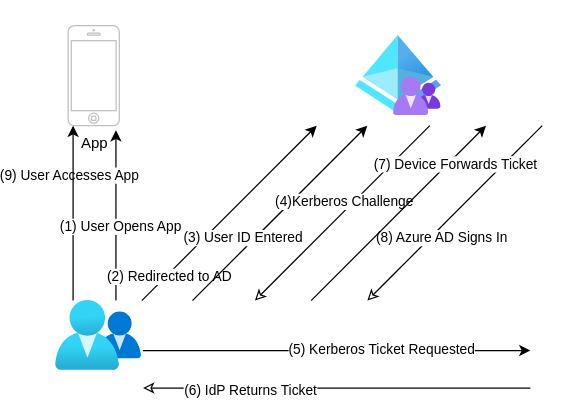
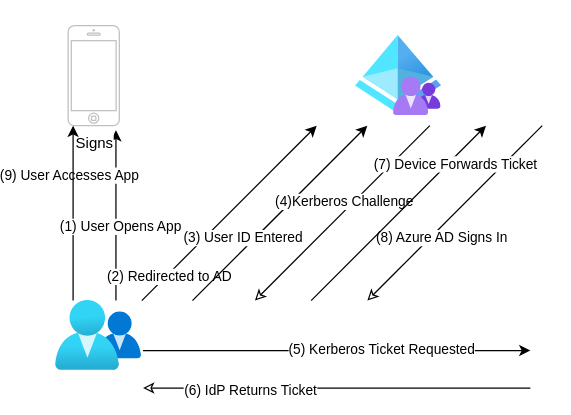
node "App": label "App" -> "Signs"
